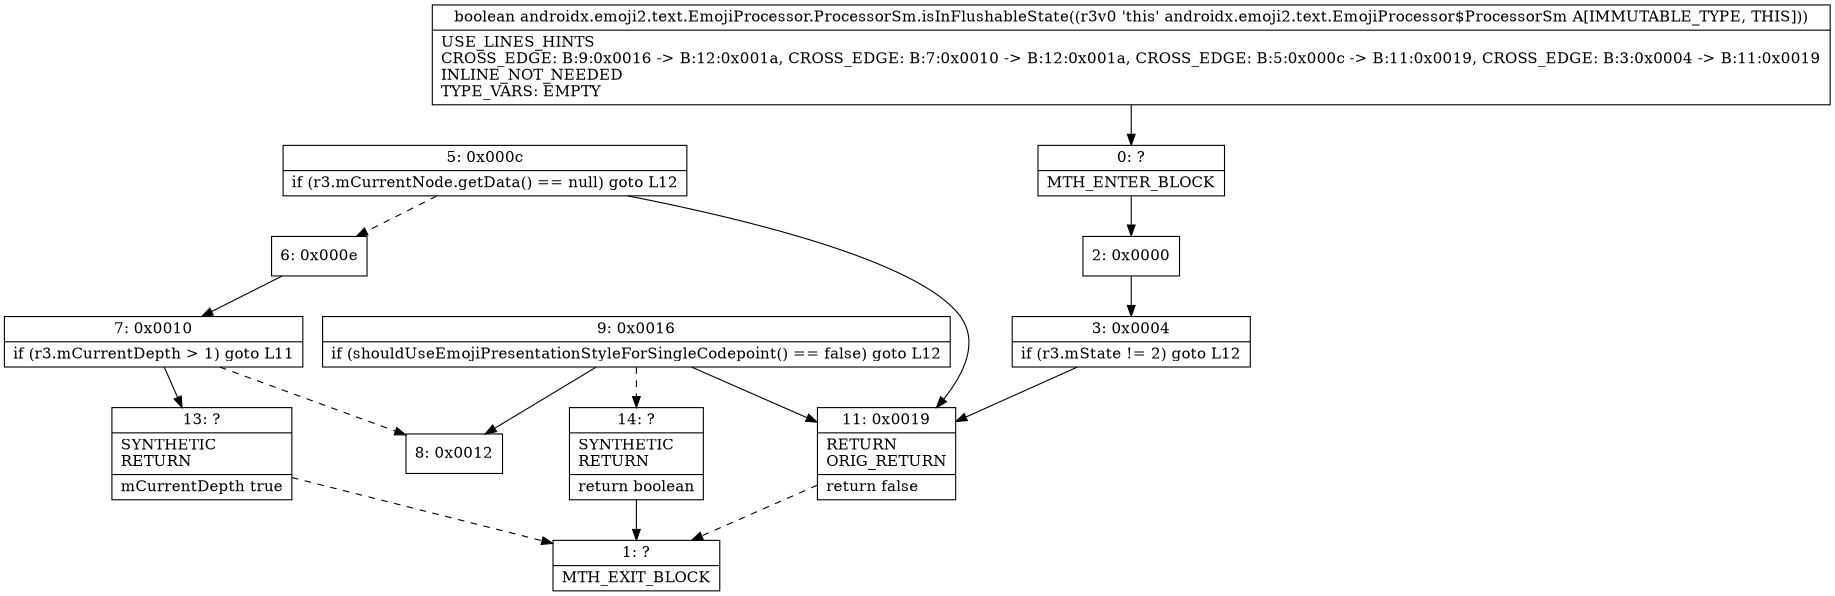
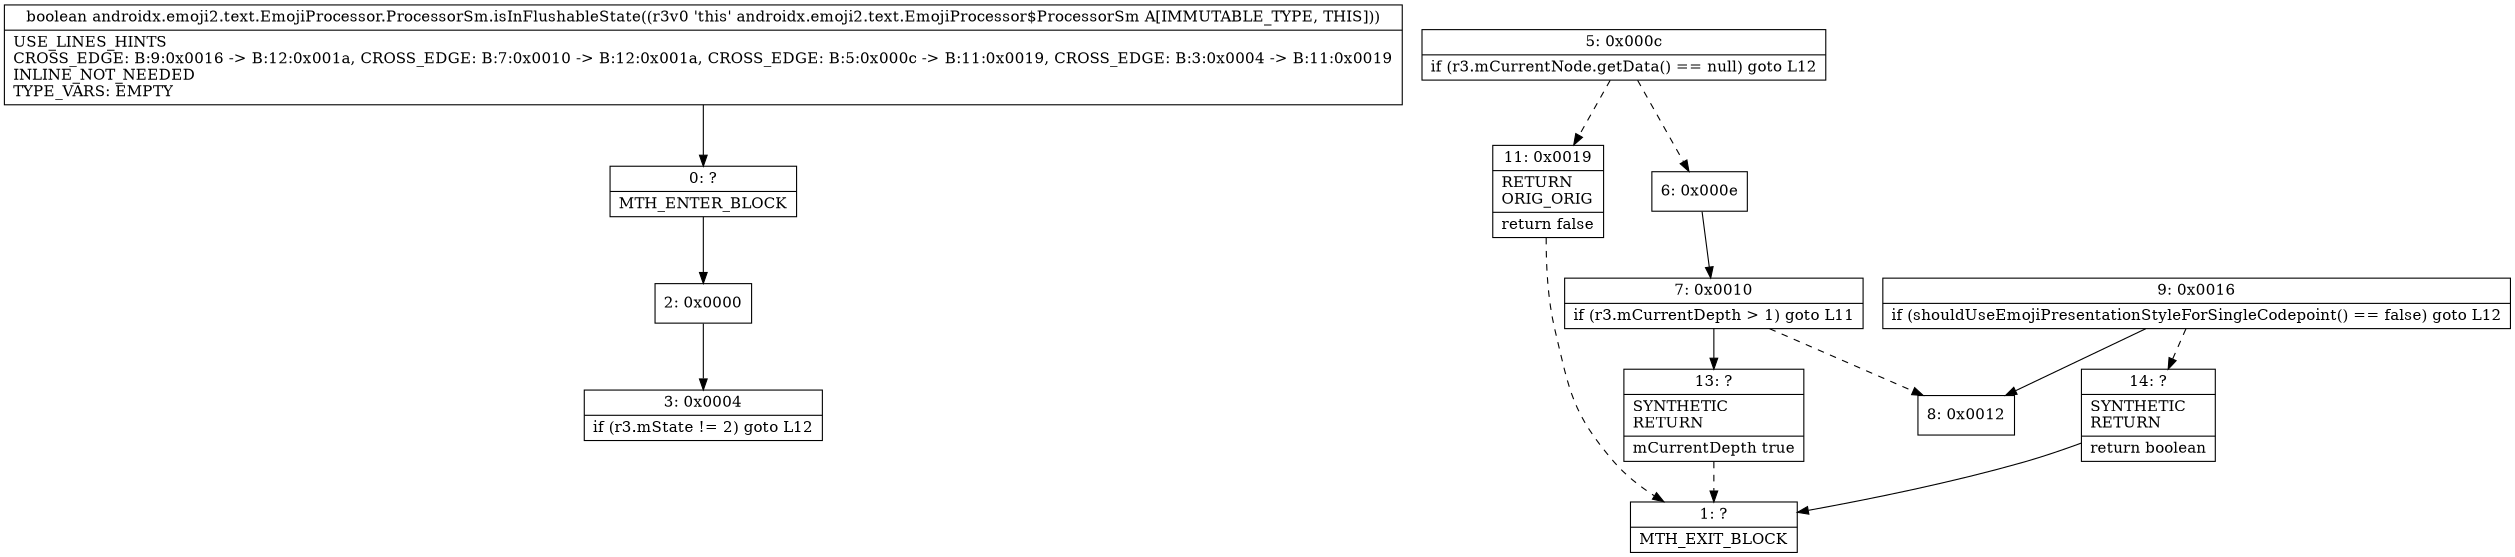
edge "5: 0x000c" -> "11: 0x0019": style solid -> dashed
edge "9: 0x0016" -> "11: 0x0019": removed
edge "3: 0x0004" -> "11: 0x0019": removed
node "11: 0x0019": text "ORIG_RETURN" -> "ORIG_ORIG"
